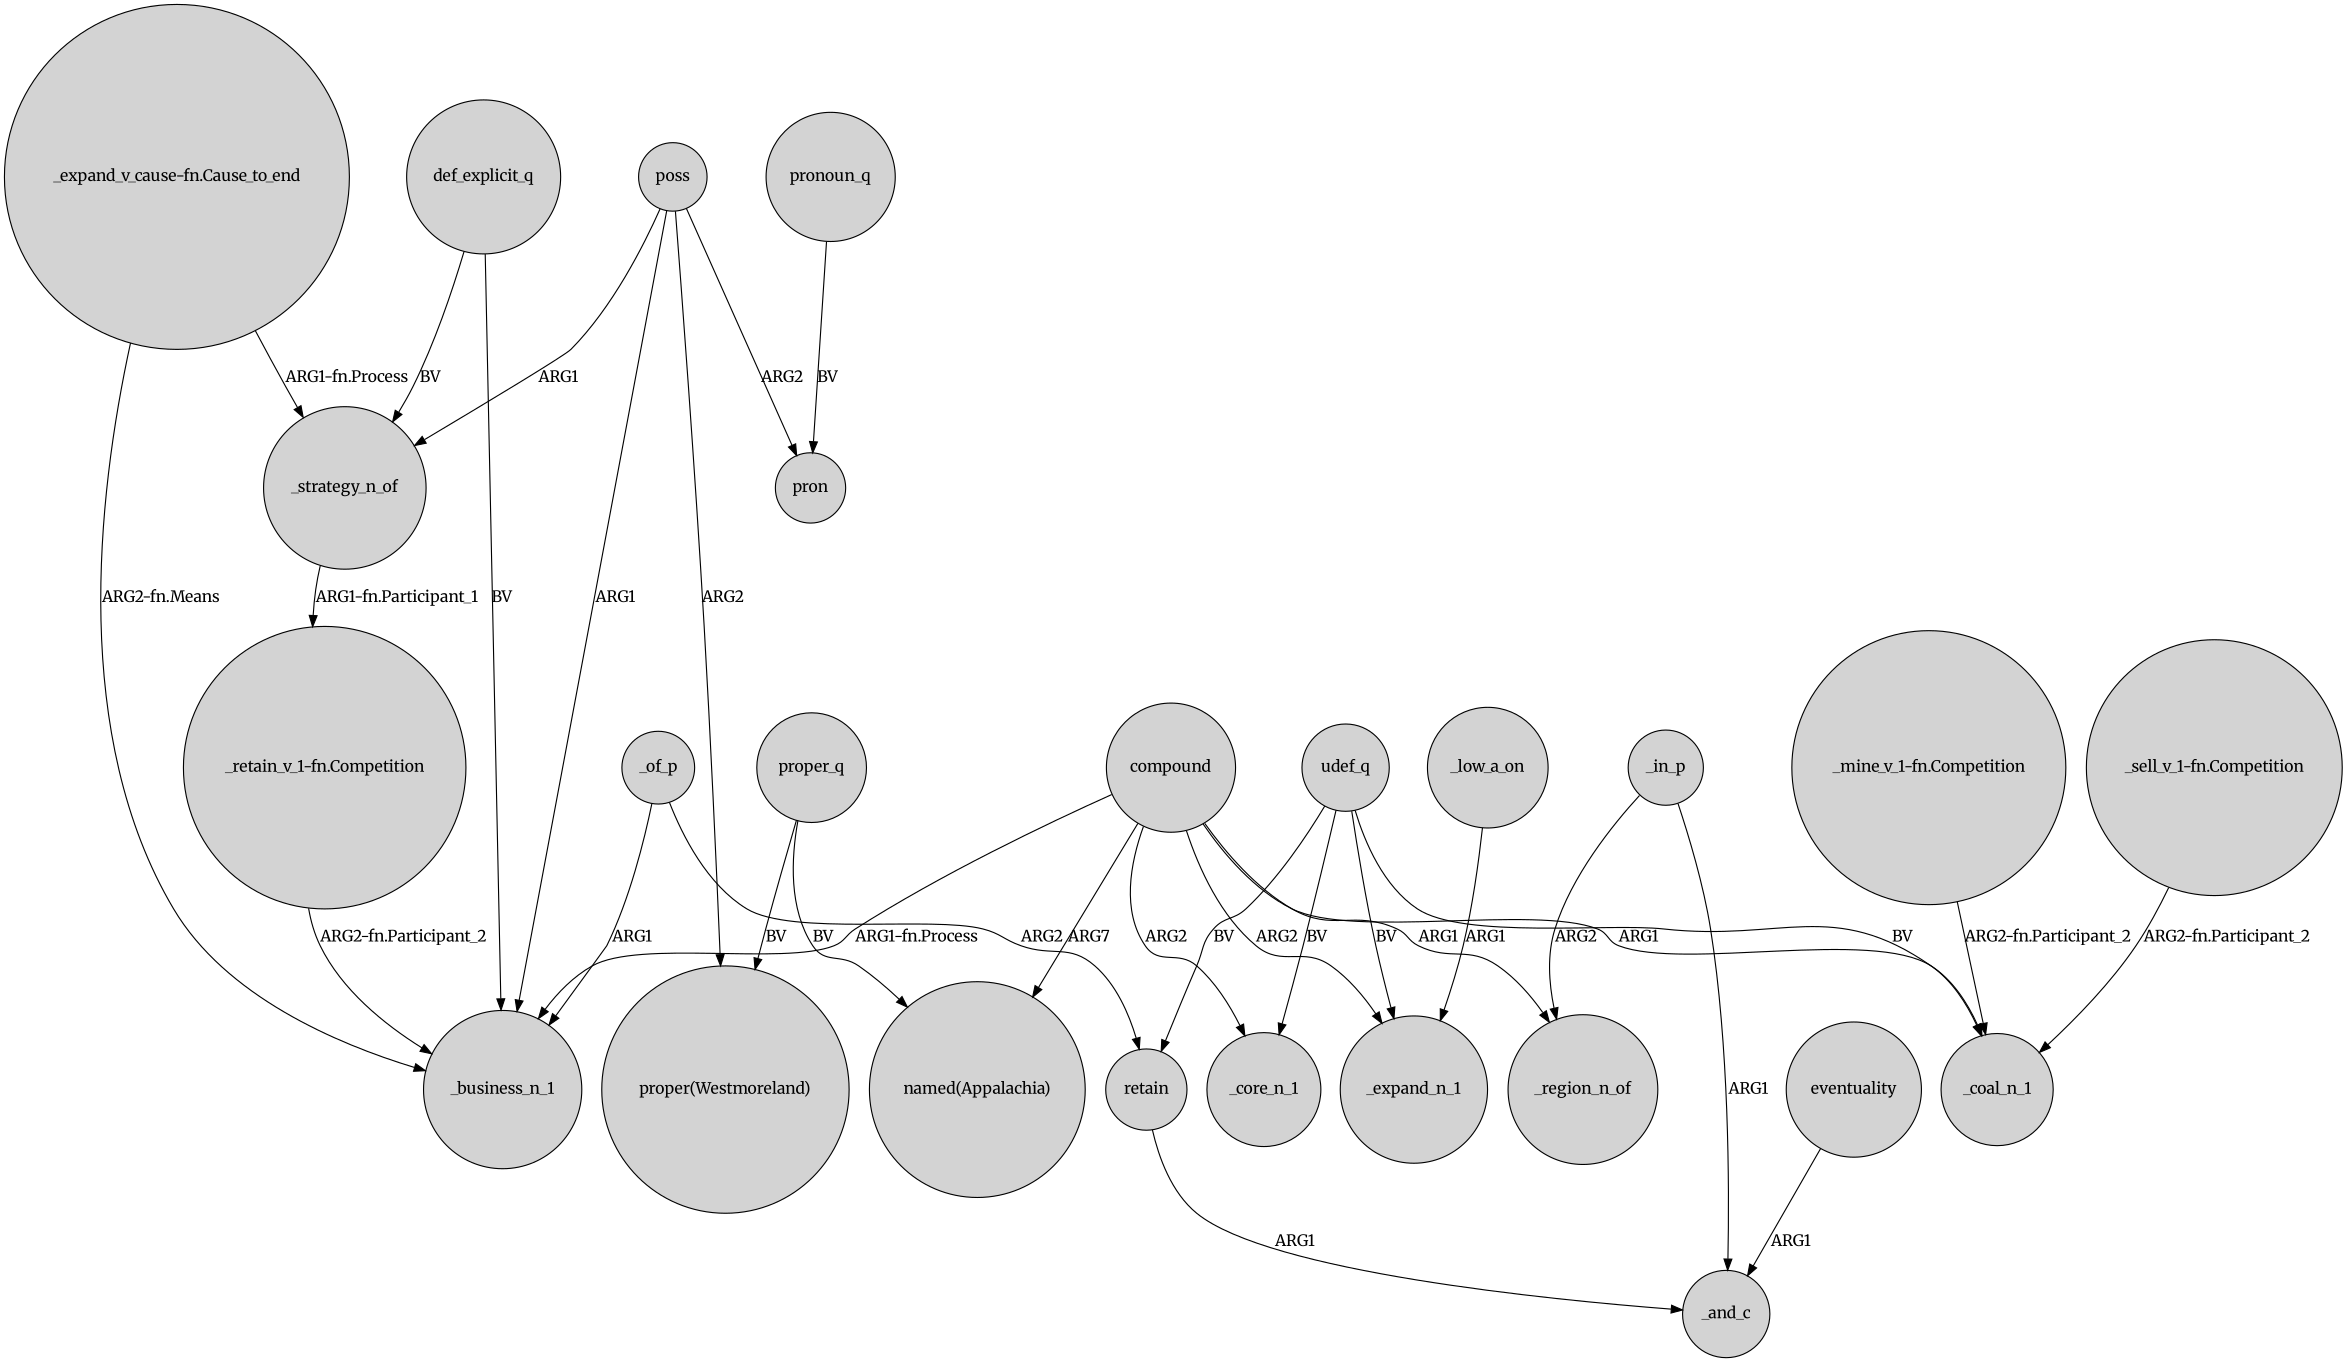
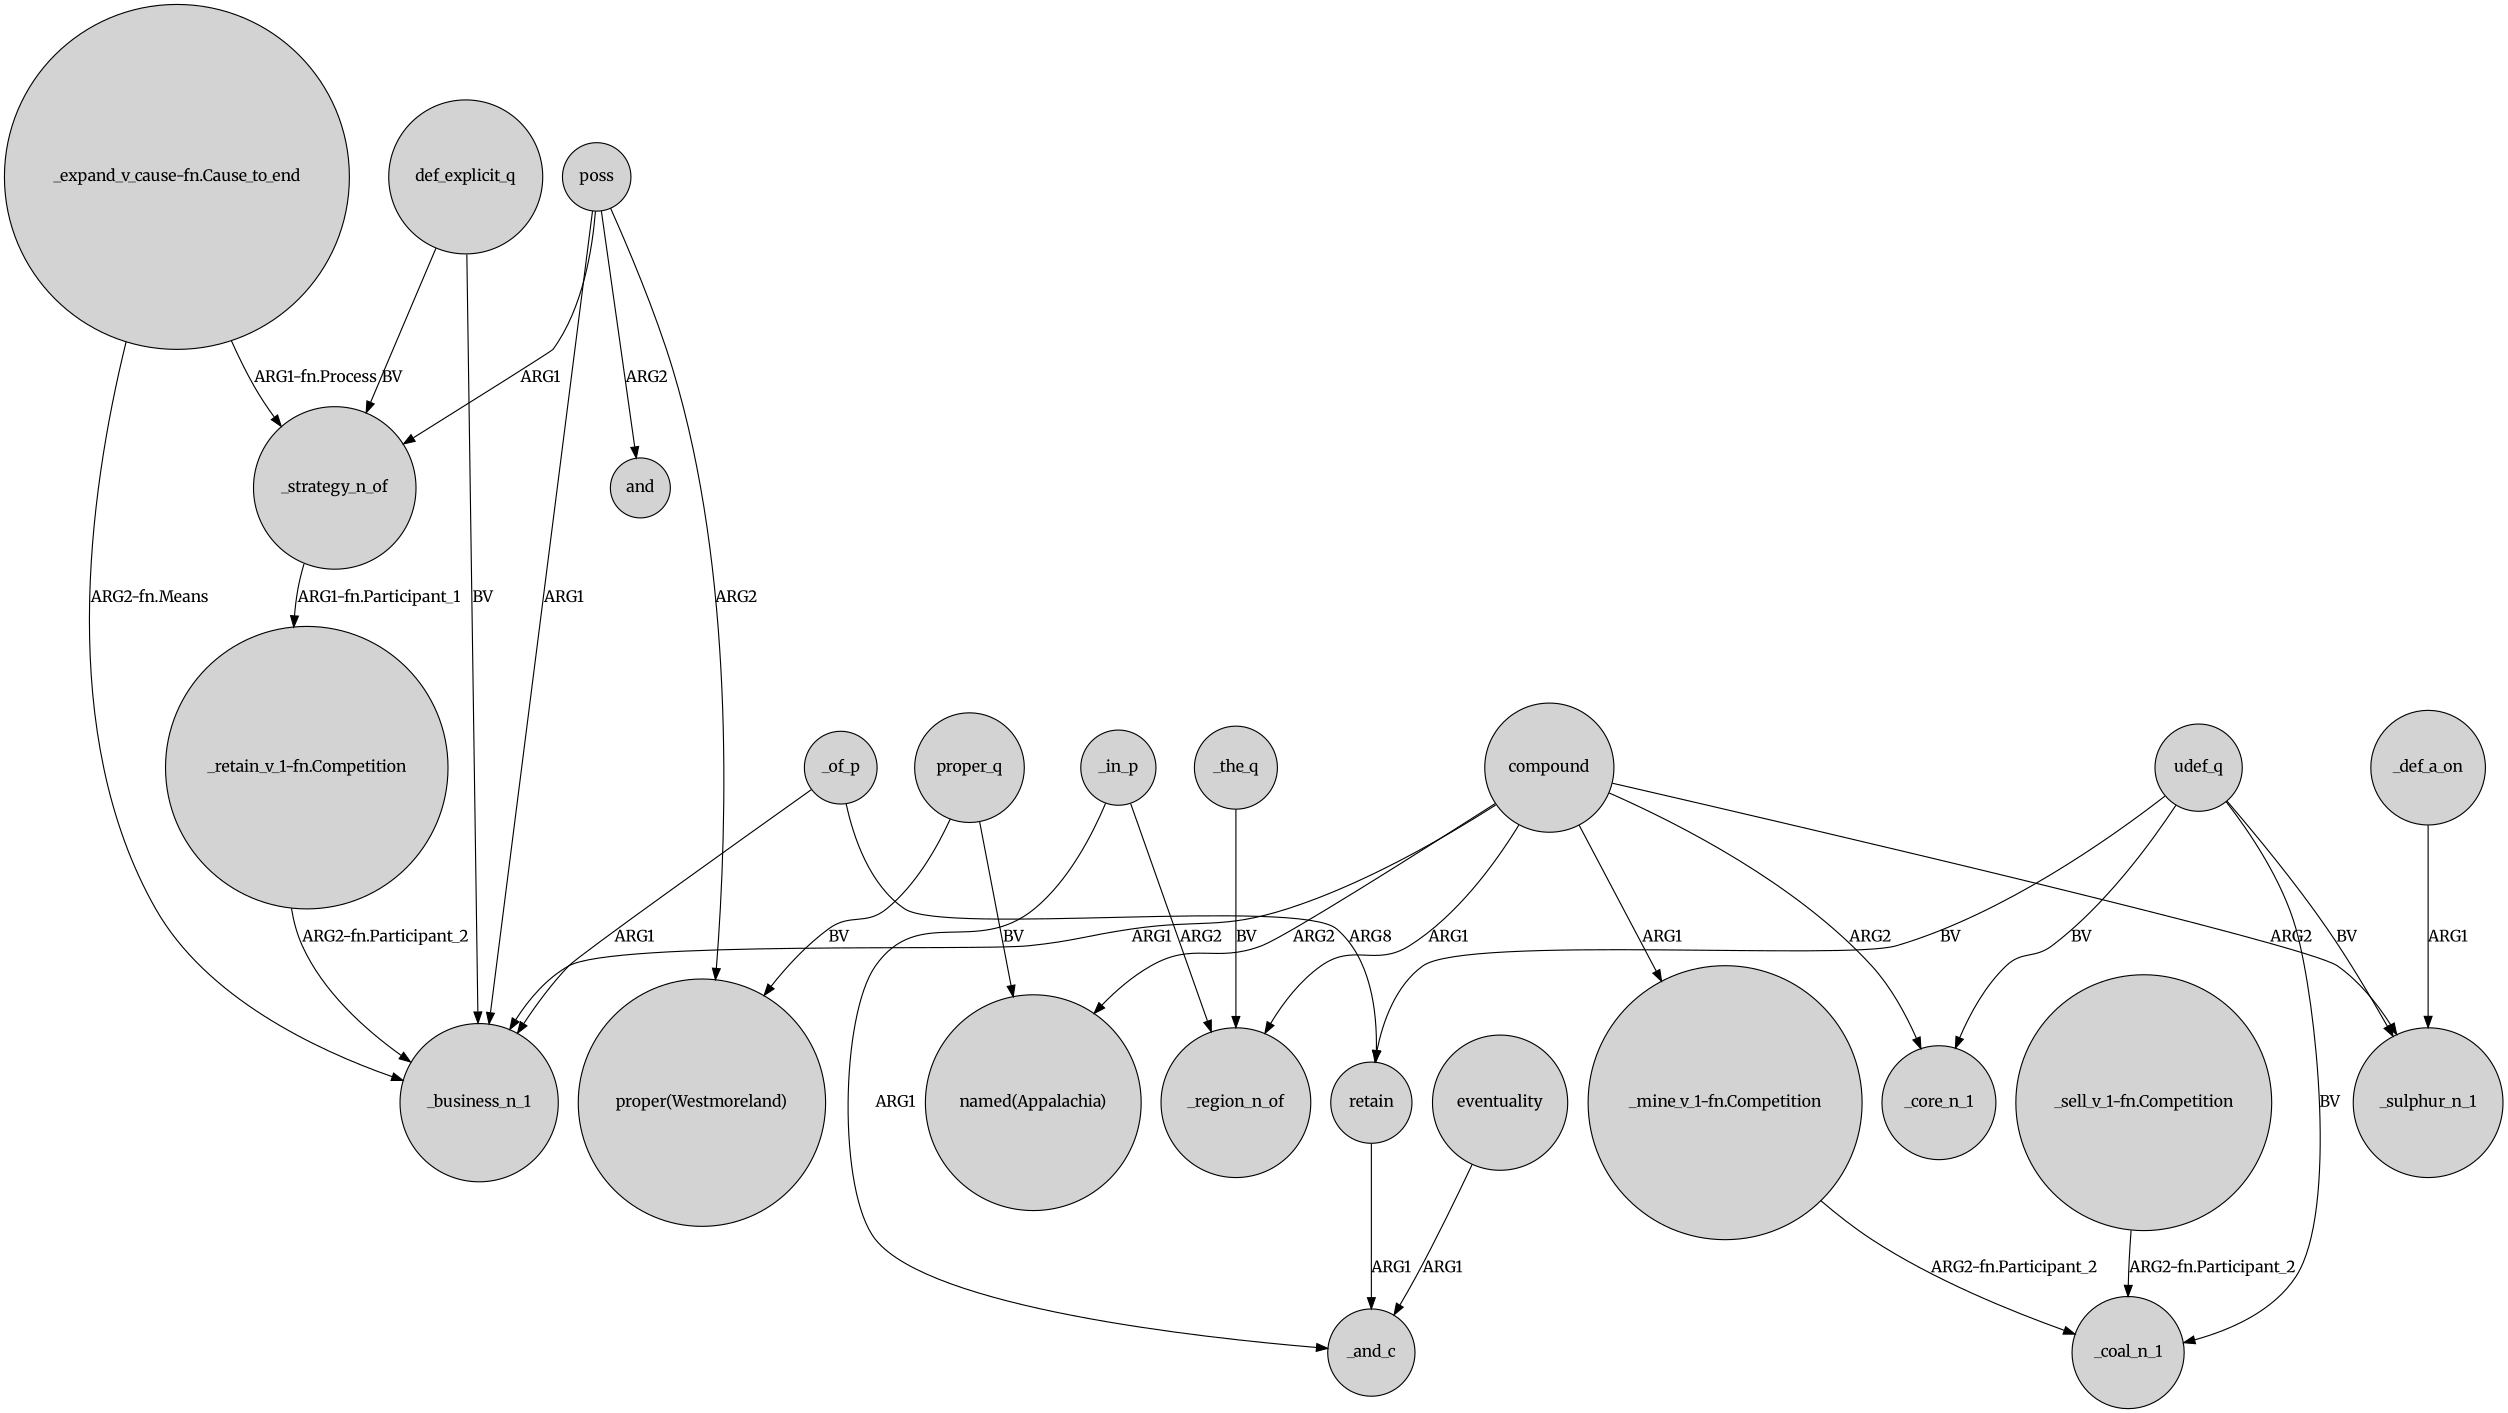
node "pronoun_q": removed
node "pron": label "pron" -> "and"
node "_the_q": added
node "_low_a_on": label "_low_a_on" -> "_def_a_on"
edge "compound" -> "_business_n_1": label "ARG1-fn.Process" -> "ARG1"
edge "_of_p" -> "retain": label "ARG2" -> "ARG8"
edge "compound" -> "named(Appalachia)": label "ARG7" -> "ARG2"
edge "compound" -> "_coal_n_1": now "compound" -> "_mine_v_1-fn.Competition"
node "_expand_n_1": label "_expand_n_1" -> "_sulphur_n_1"
